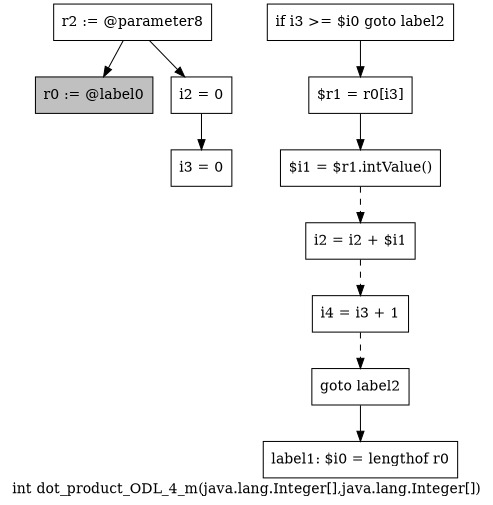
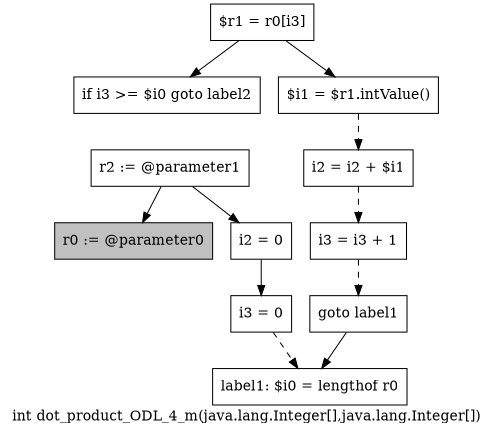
node "r2 := @parameter8": label "r2 := @parameter8" -> "r2 := @parameter1"
edge "if i3 >= $i0 goto label2" -> "$r1 = r0[i3]": reversed
node "r0 := @label0": label "r0 := @label0" -> "r0 := @parameter0"
node "i4 = i3 + 1": label "i4 = i3 + 1" -> "i3 = i3 + 1"
edge "i3 = 0" -> "label1: $i0 = lengthof r0": added
node "goto label2": label "goto label2" -> "goto label1"
